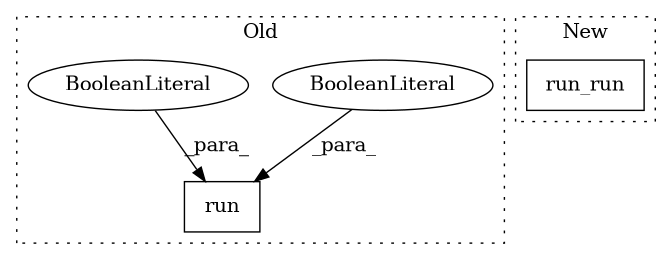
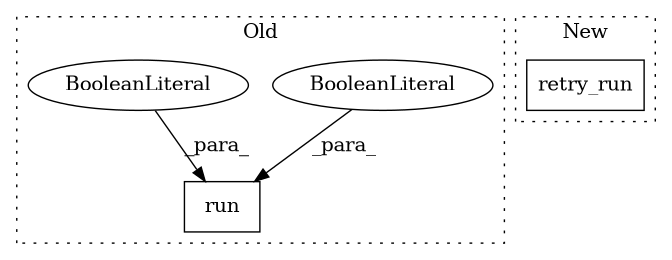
node "run_run": label "run_run" -> "retry_run"
